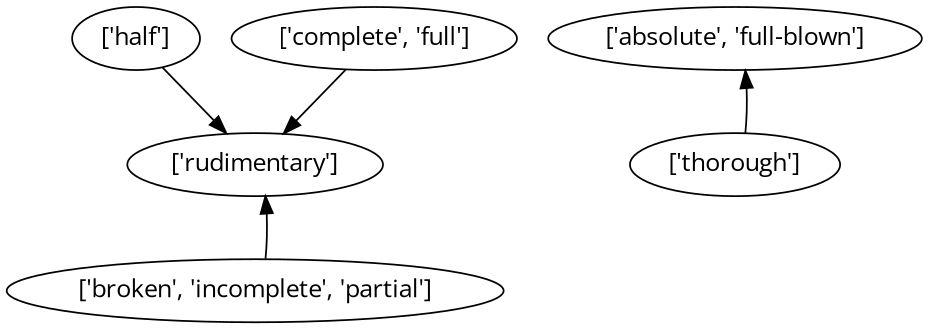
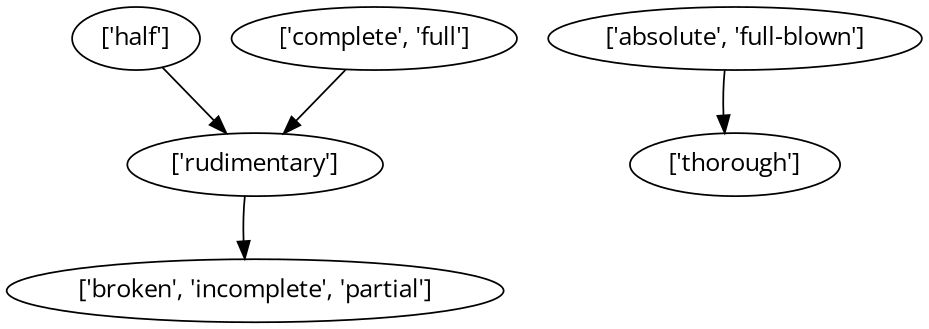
edge "['thorough']" -> "['absolute', 'full-blown']": reversed
edge "['broken', 'incomplete', 'partial']" -> "['rudimentary']": reversed
